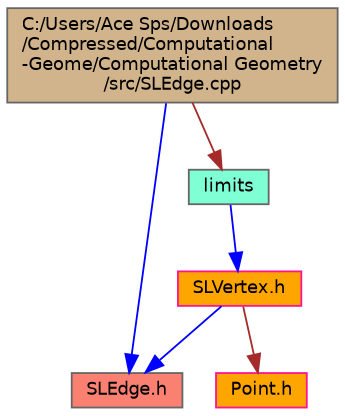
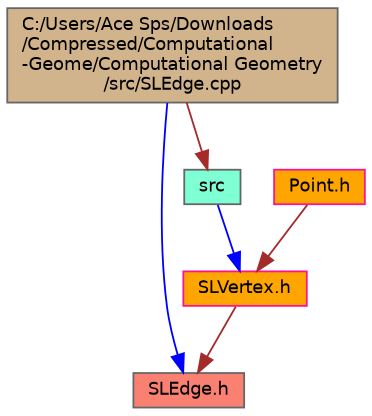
node "limits": label "limits" -> "src"
edge "SLVertex.h" -> "Point.h": reversed
edge "SLVertex.h" -> "SLEdge.h": color blue -> brown
